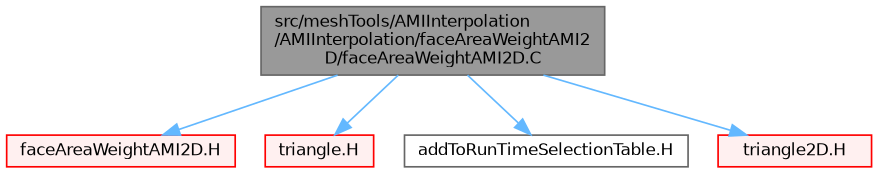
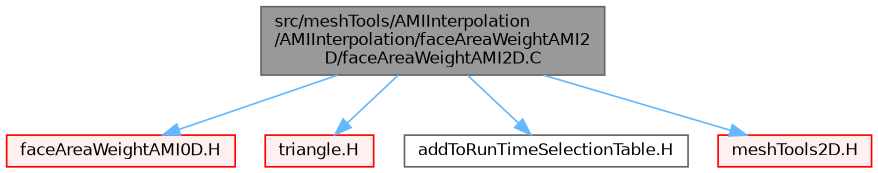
node "faceAreaWeightAMI2D.H": label "faceAreaWeightAMI2D.H" -> "faceAreaWeightAMI0D.H"
node "triangle2D.H": label "triangle2D.H" -> "meshTools2D.H"
